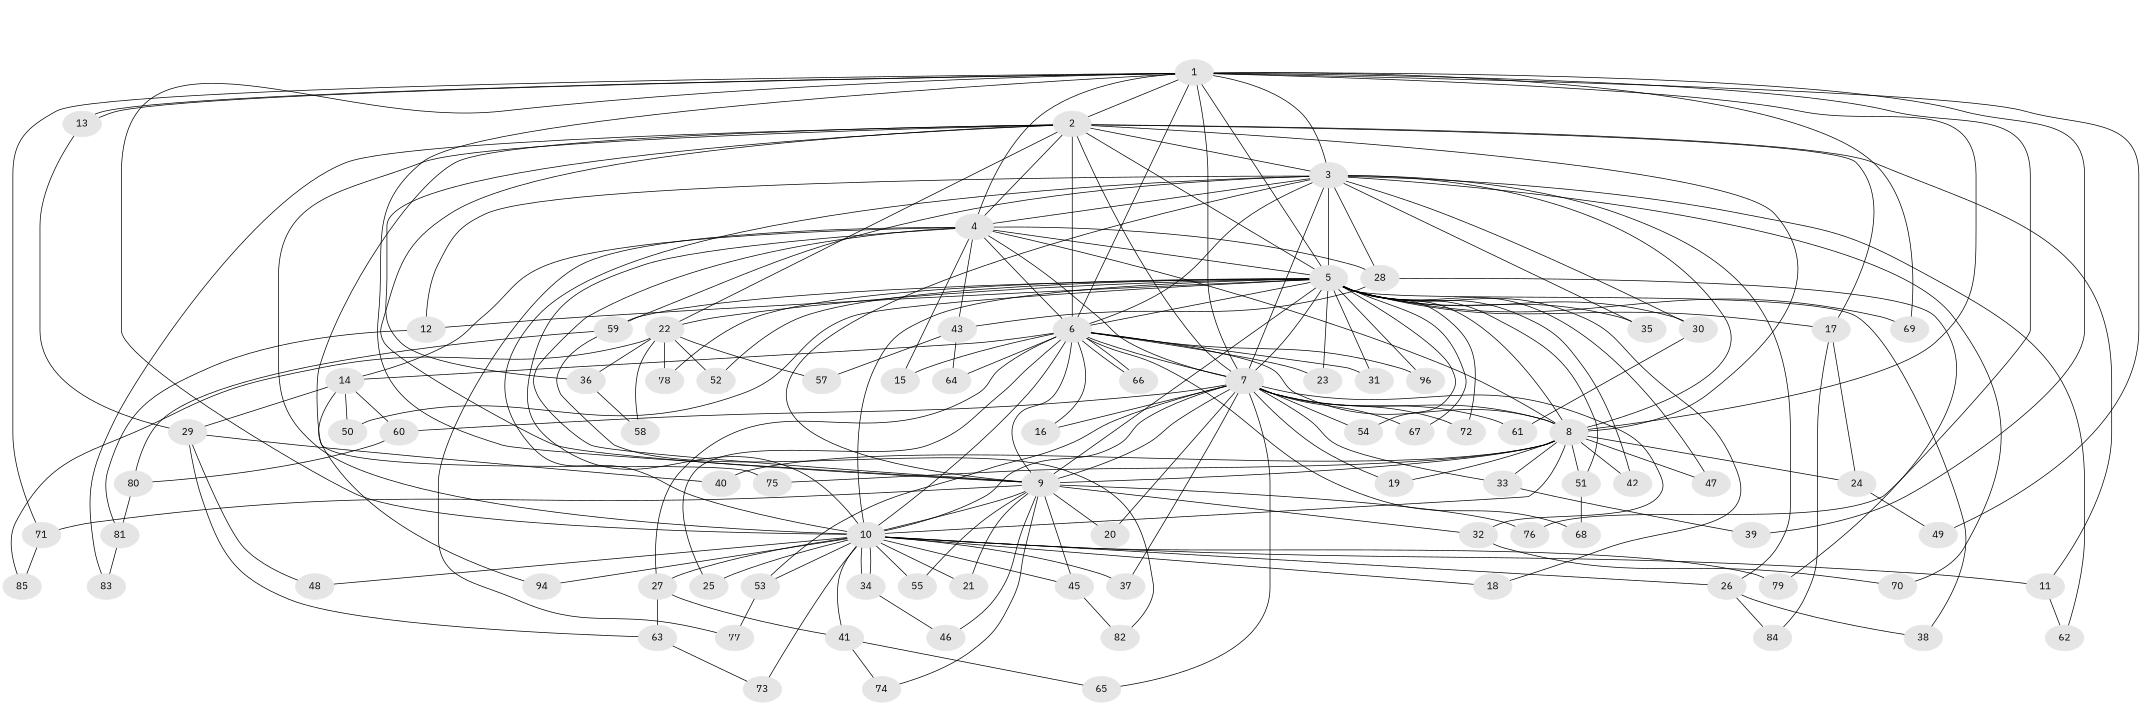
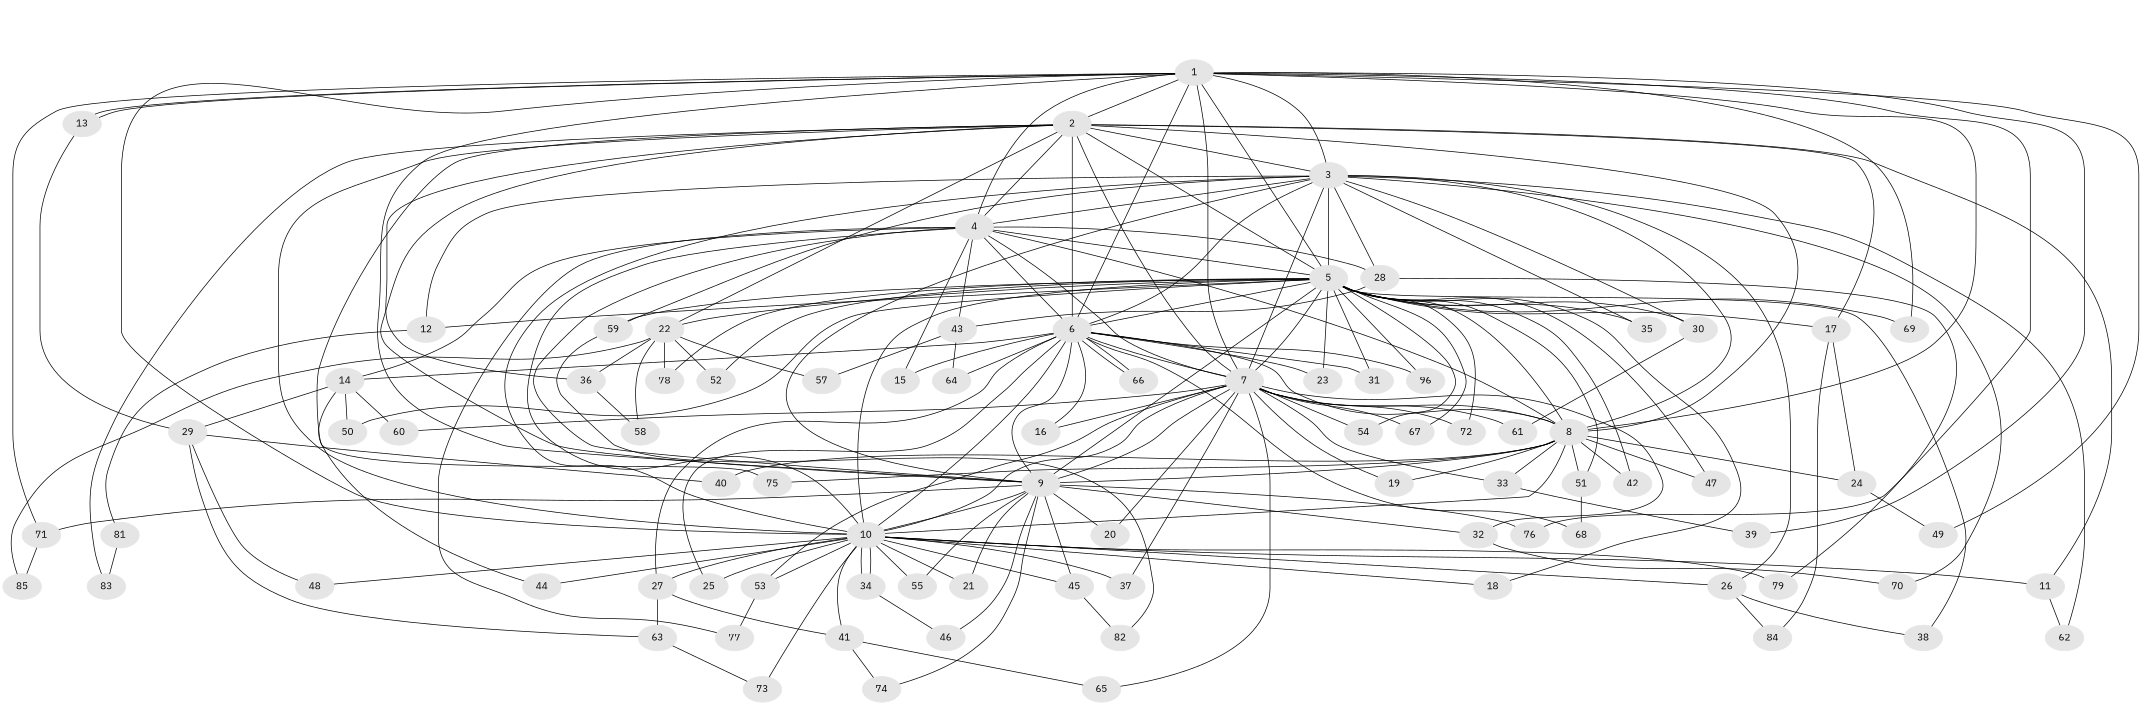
node "80": removed
node "94": label "94" -> "44"
